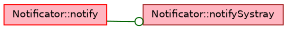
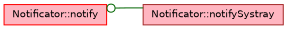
edge "Notificator::notify" -> "Notificator::notifySystray": reversed
